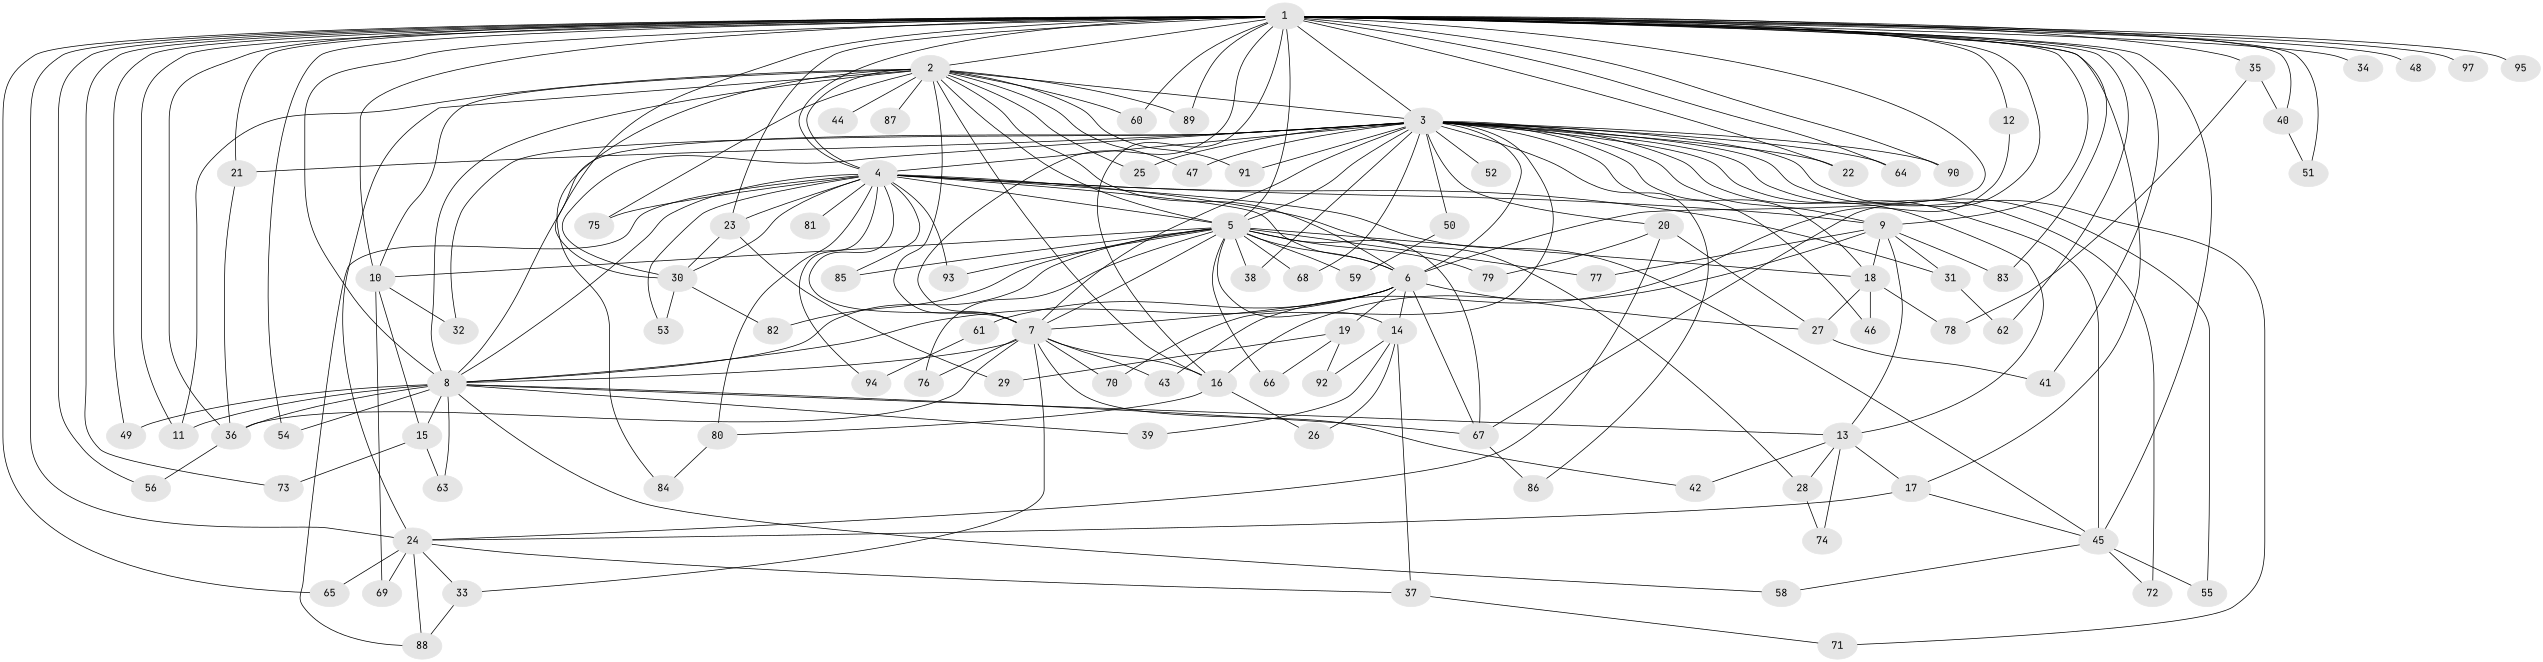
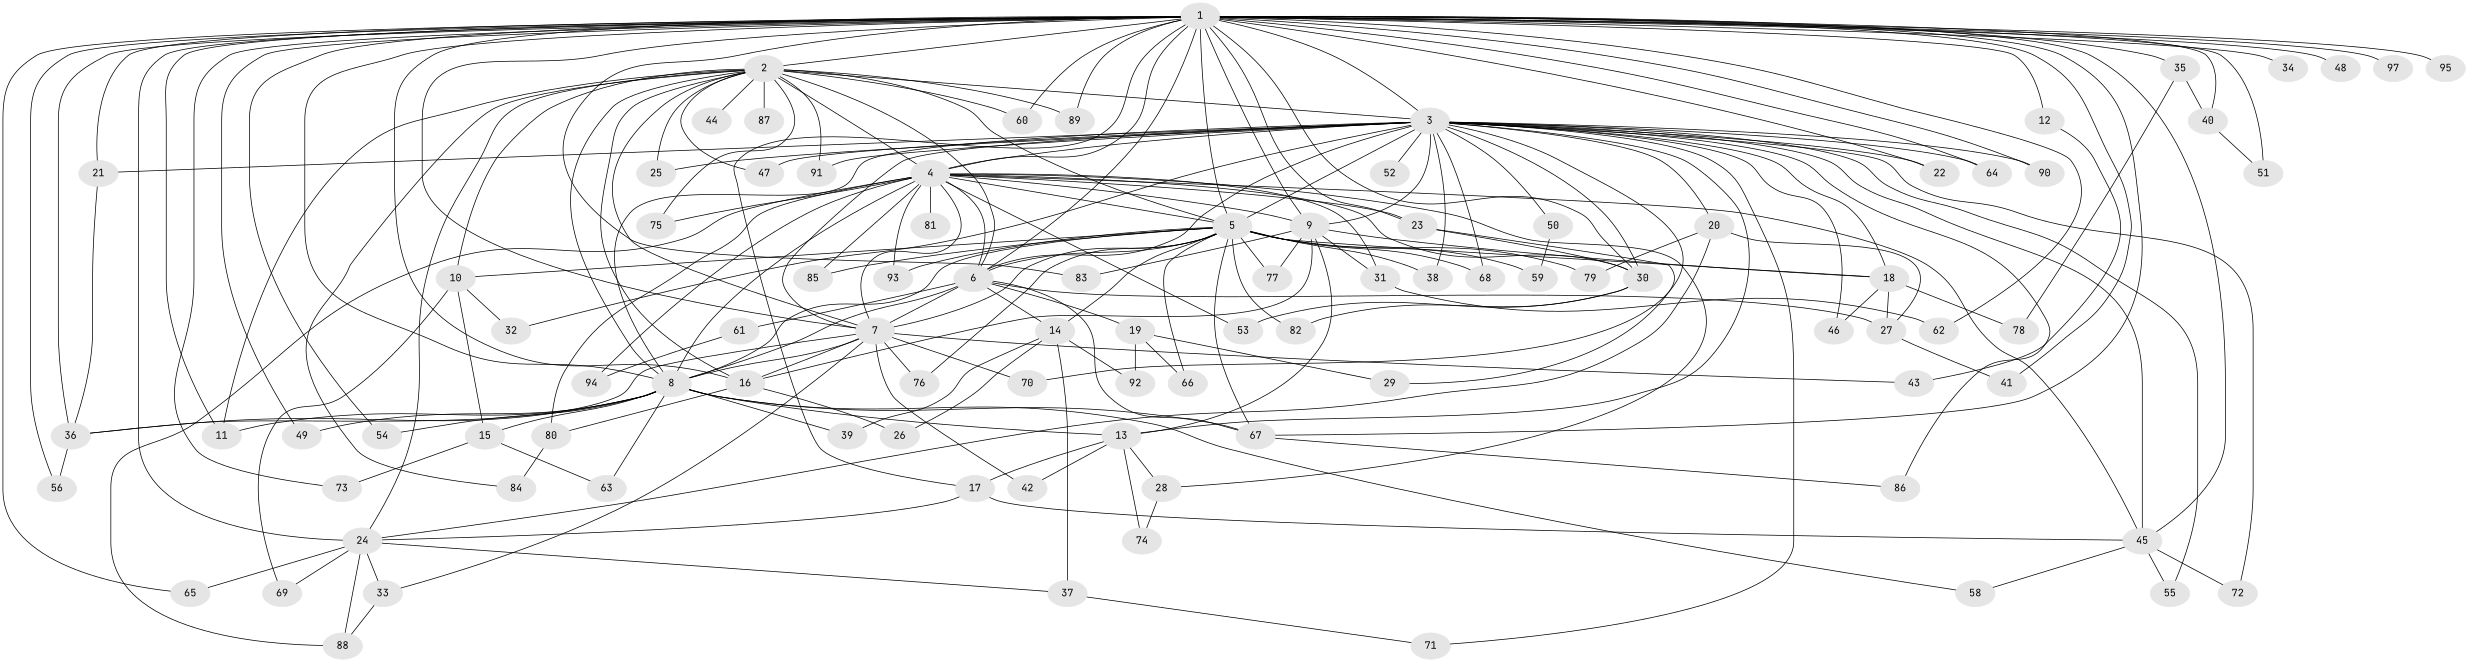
edge "1" -- "10": removed
